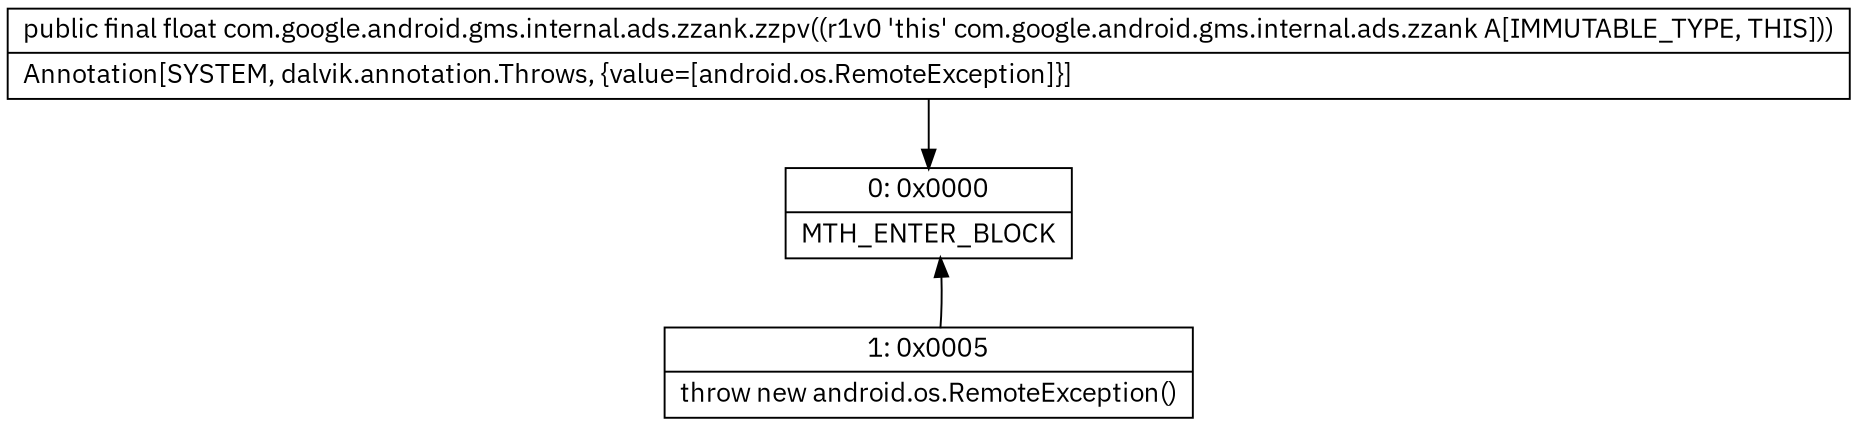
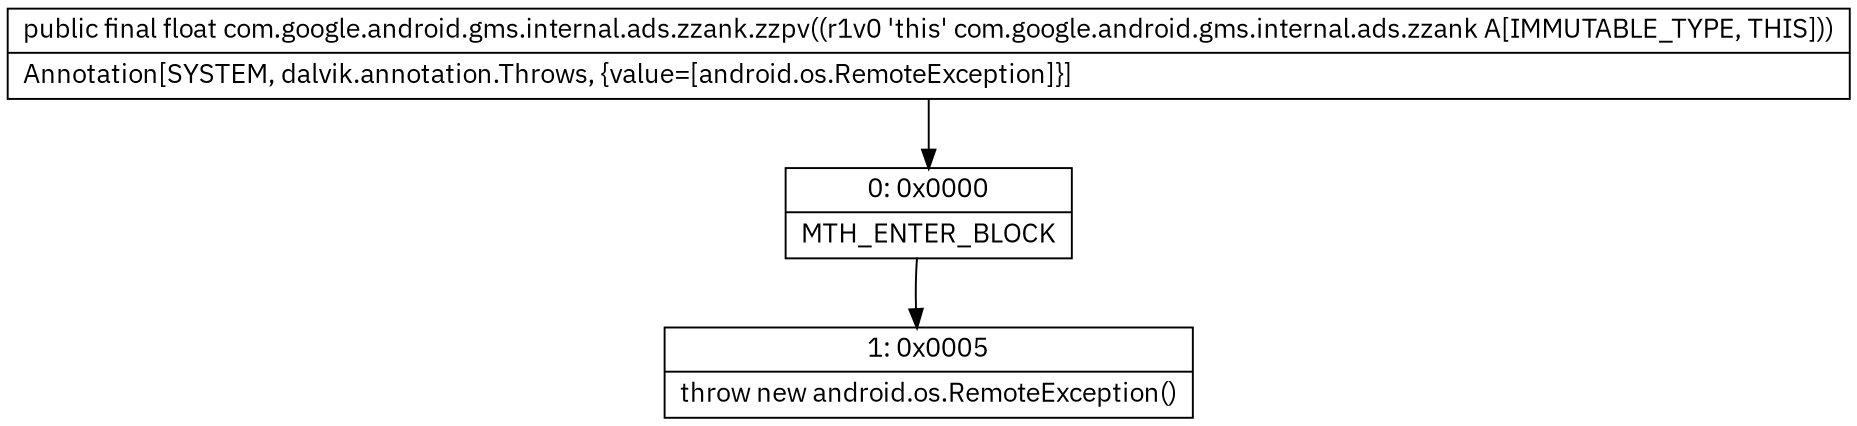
edge "1: 0x0005" -> "0: 0x0000": reversed
